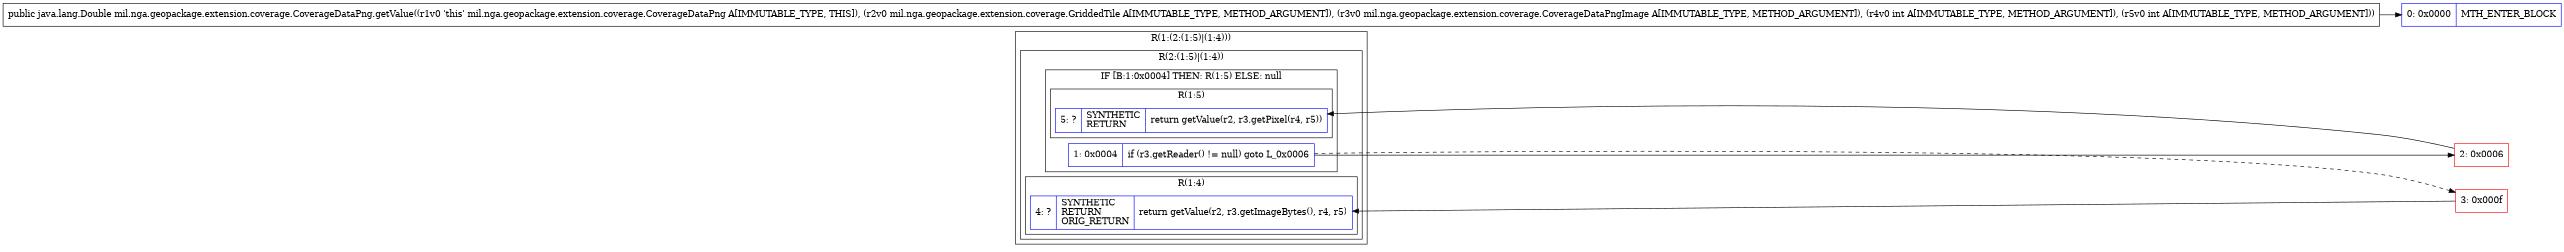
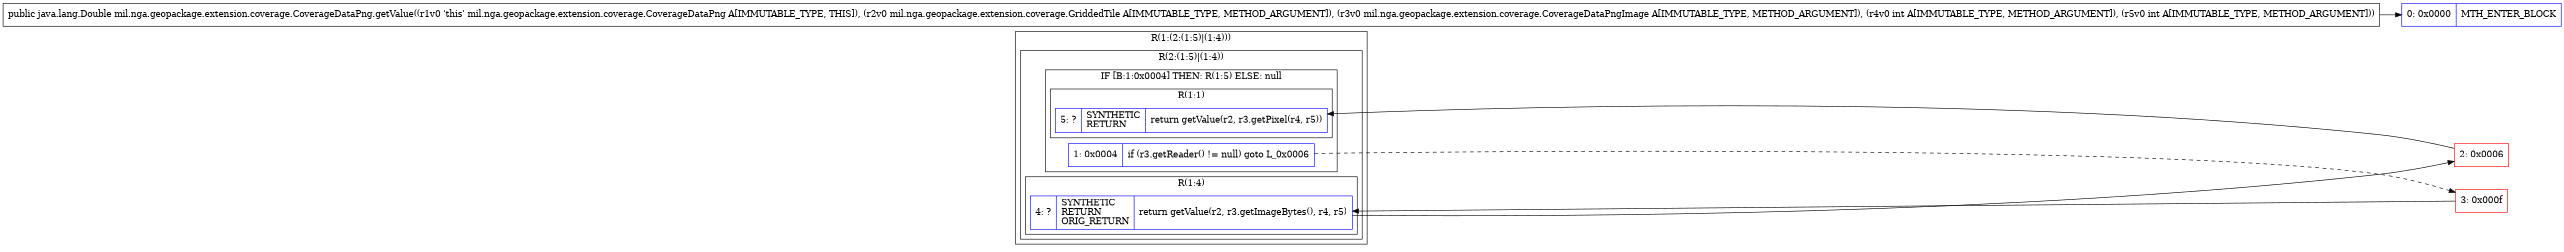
cluster "R(1:5)": label "R(1:5)" -> "R(1:1)"
edge "1: 0x0004" -> "2: 0x0006": now "4: ?" -> "2: 0x0006"
